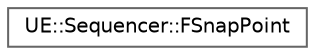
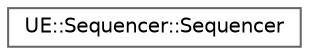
node "UE::Sequencer::FSnapPoint": label "UE::Sequencer::FSnapPoint" -> "UE::Sequencer::Sequencer"
